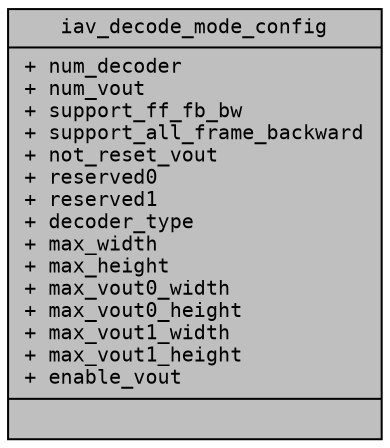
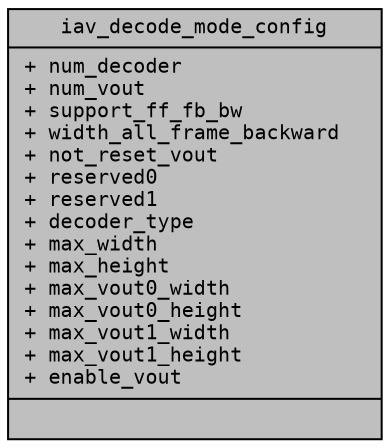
node "iav_decode_mode_config": text "+ support_all_frame_backward" -> "+ width_all_frame_backward"
